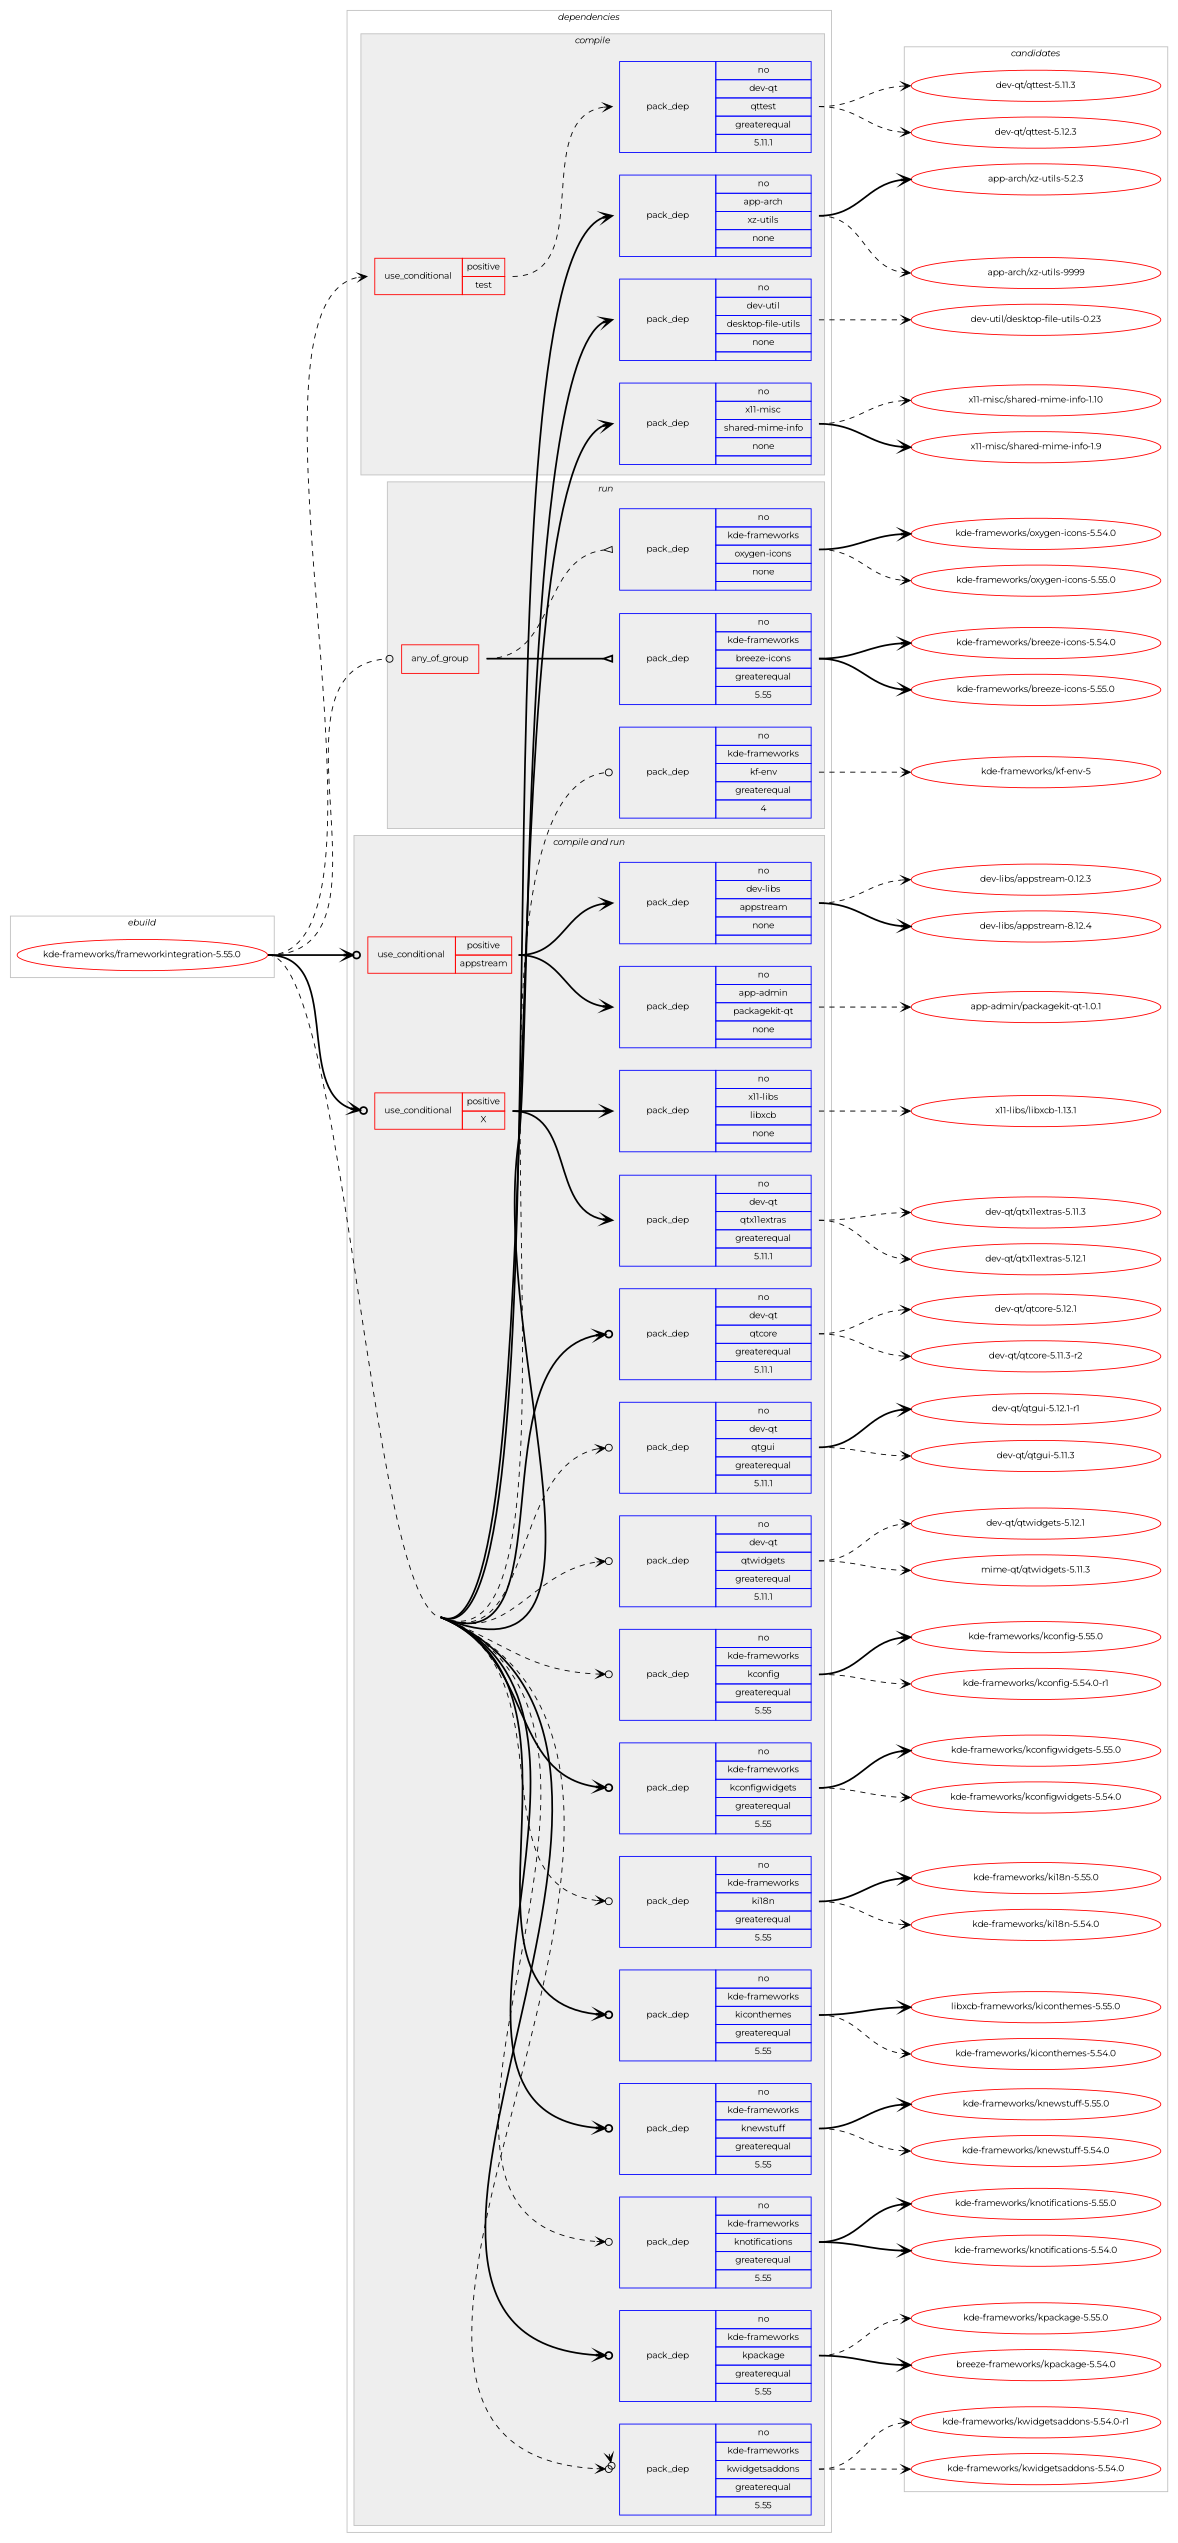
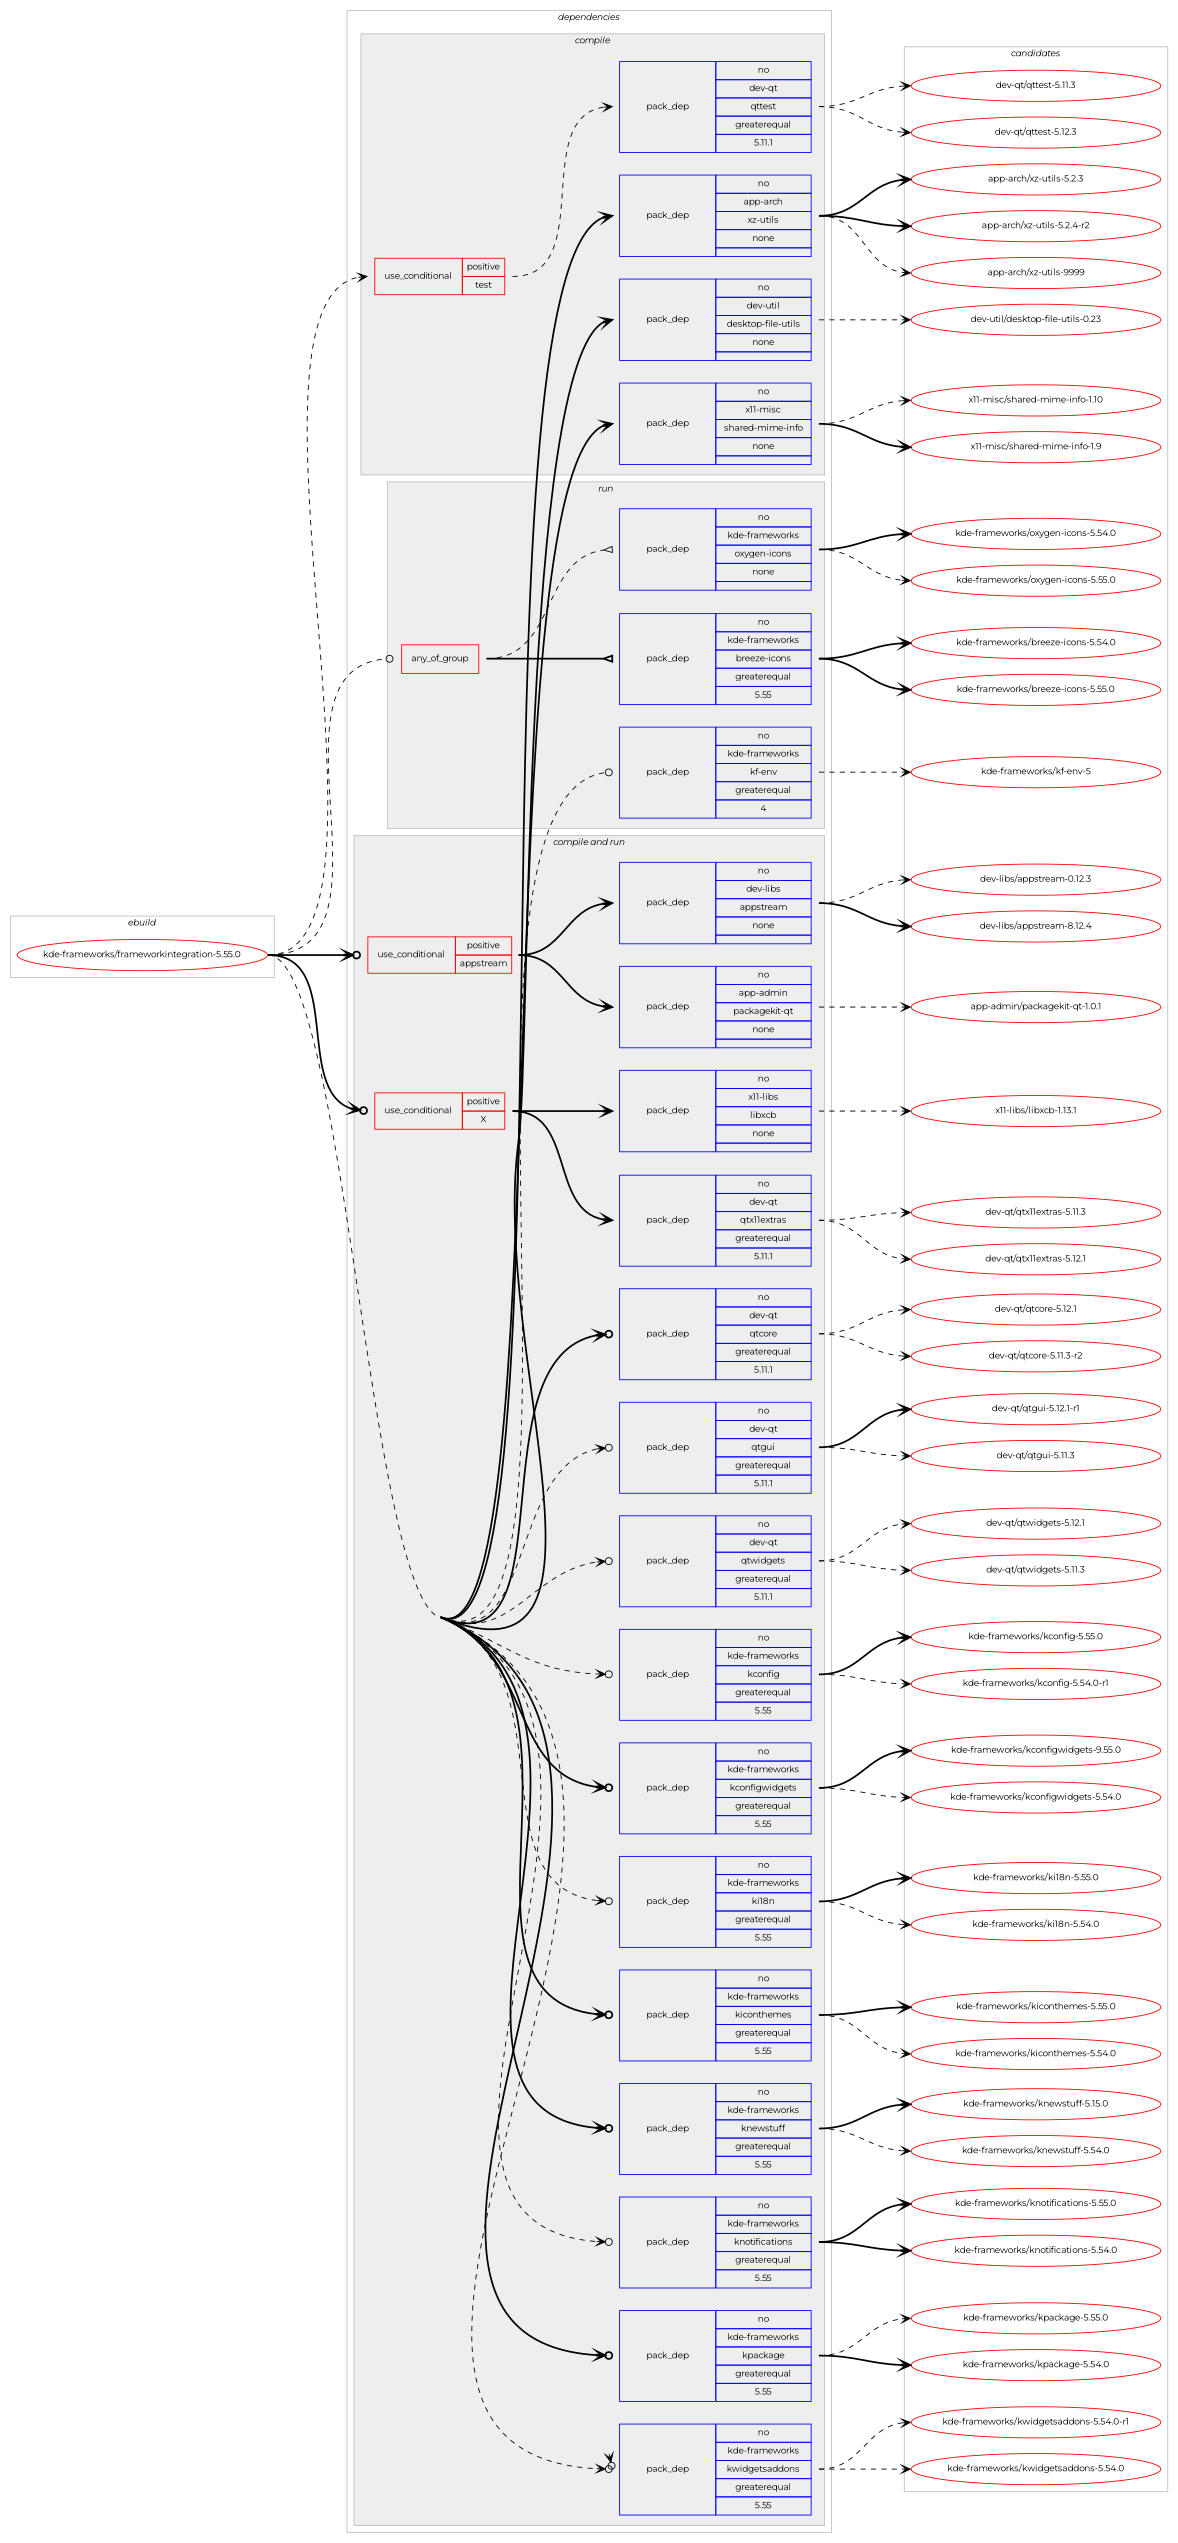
node "app-arch/xz-utils-5.2.4-r2": added
node "mime-qt/qtwidgets-5.11.3": label "mime-qt/qtwidgets-5.11.3" -> "dev-qt/qtwidgets-5.11.3"
node "kde-frameworks/kconfigwidgets-5.55.0": label "kde-frameworks/kconfigwidgets-5.55.0" -> "kde-frameworks/kconfigwidgets-9.55.0"
node "libxcb-frameworks/kiconthemes-5.55.0": label "libxcb-frameworks/kiconthemes-5.55.0" -> "kde-frameworks/kiconthemes-5.55.0"
node "kde-frameworks/knewstuff-5.55.0": label "kde-frameworks/knewstuff-5.55.0" -> "kde-frameworks/knewstuff-5.15.0"
node "breeze-frameworks/kpackage-5.54.0": label "breeze-frameworks/kpackage-5.54.0" -> "kde-frameworks/kpackage-5.54.0"
